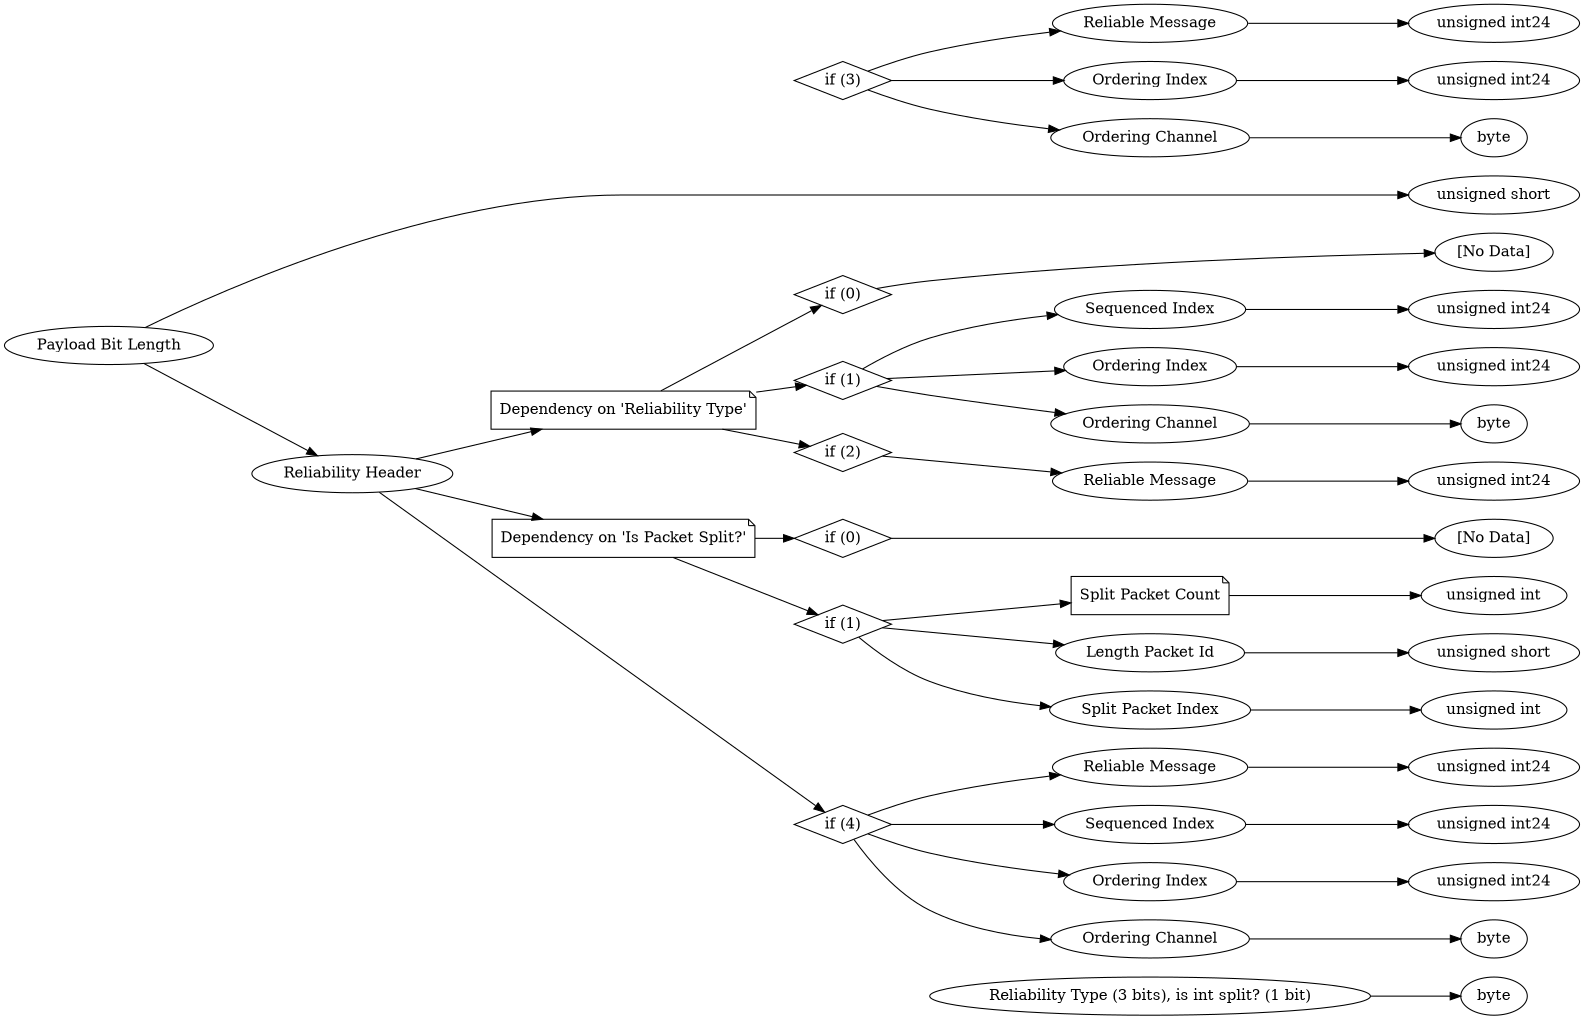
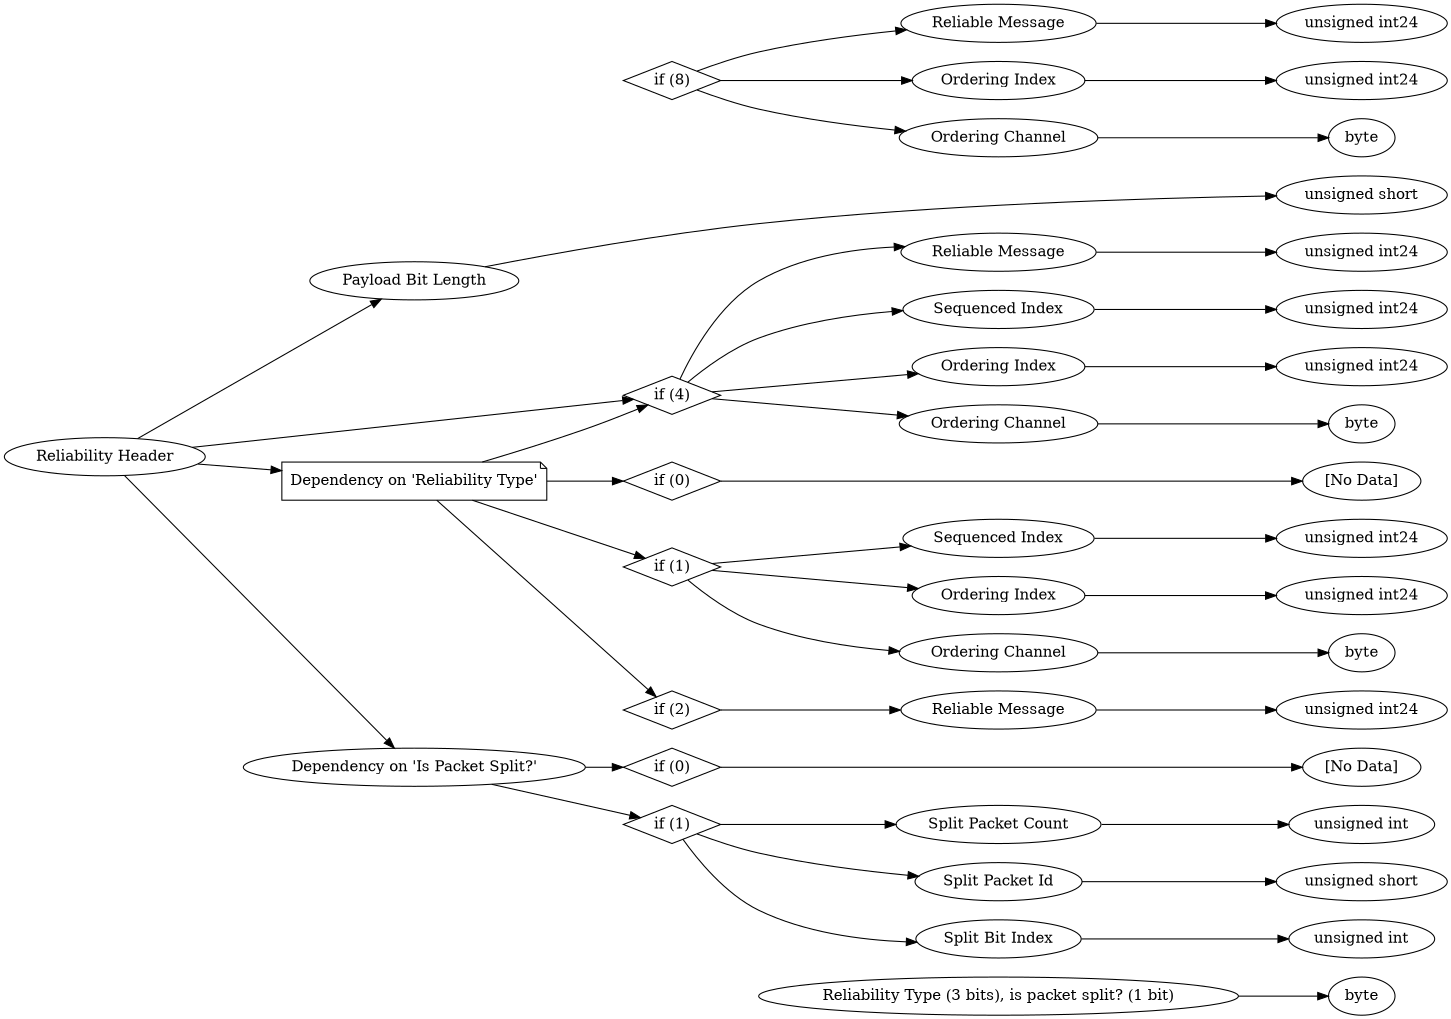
node "if (3)": label "if (3)" -> "if (8)"
edge "Payload Bit Length" -> "Reliability Header": reversed
edge "Dependency on 'Reliability Type'" -> "if (4)": added
node "Dependency on 'Is Packet Split?'": shape note -> ellipse
node "Split Packet Count": shape note -> ellipse
node "Length Packet Id": label "Length Packet Id" -> "Split Packet Id"
node "Split Packet Index": label "Split Packet Index" -> "Split Bit Index"
node "Reliability Type (3 bits), is int split? (1 bit)": label "Reliability Type (3 bits), is int split? (1 bit)" -> "Reliability Type (3 bits), is packet split? (1 bit)"
